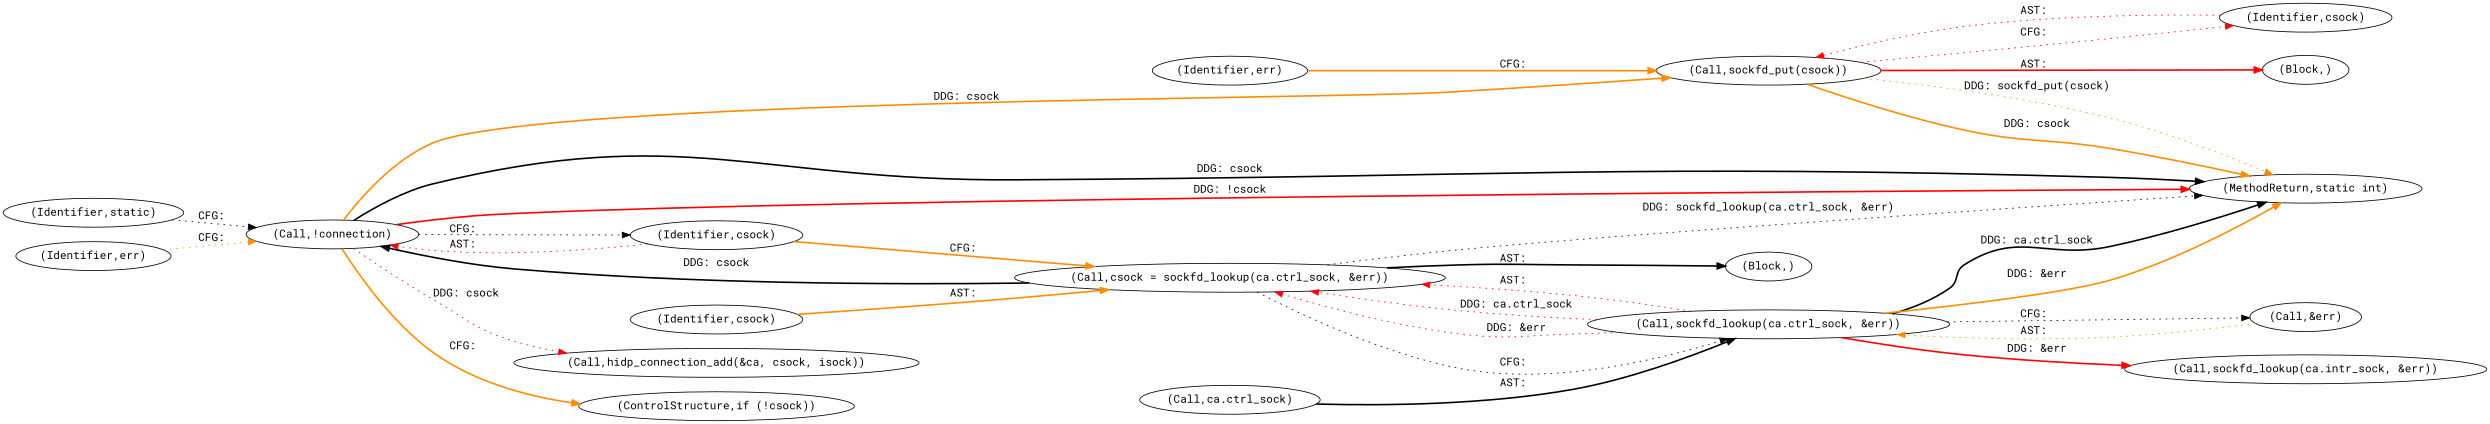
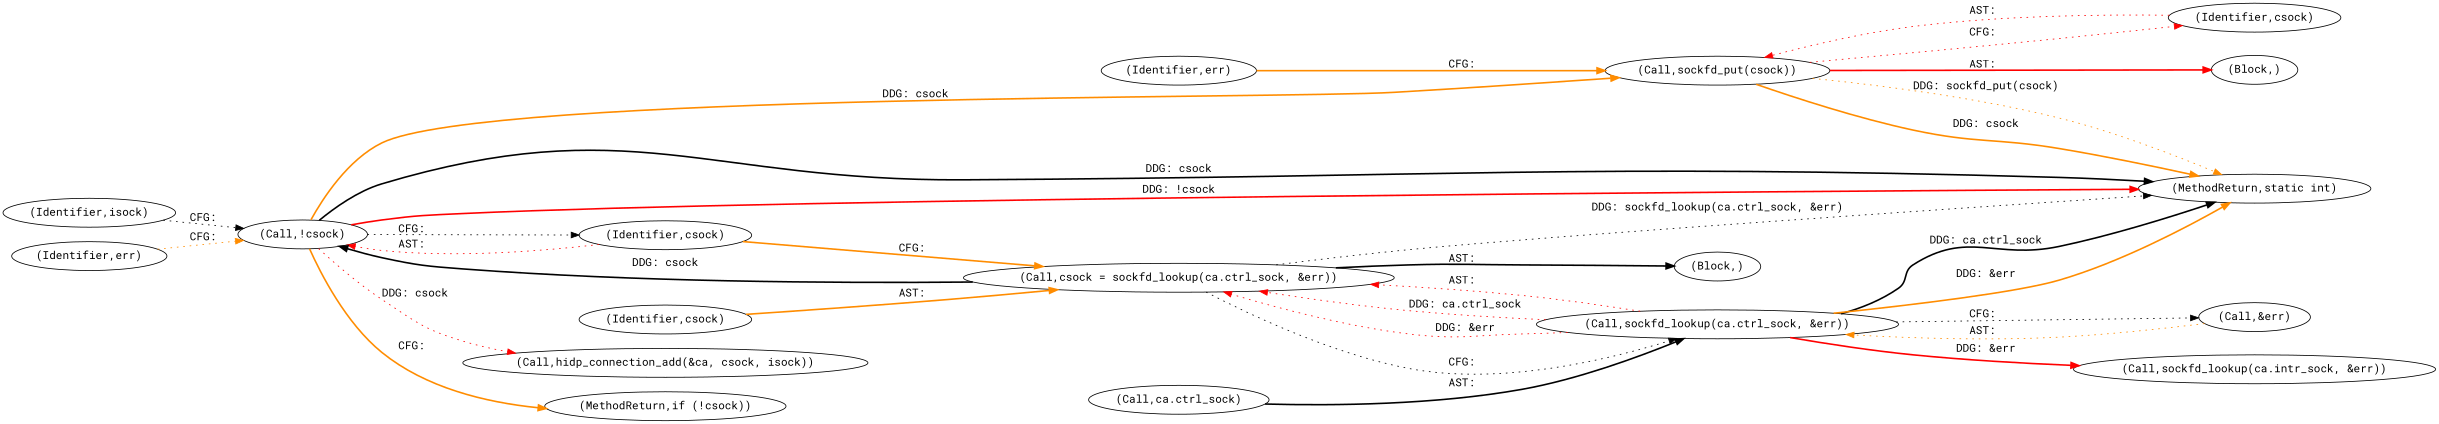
node "(Identifier,static)": label "(Identifier,static)" -> "(Identifier,isock)"
node "(Call,!connection)": label "(Call,!connection)" -> "(Call,!csock)"
node "(ControlStructure,if (!csock))": label "(ControlStructure,if (!csock))" -> "(MethodReturn,if (!csock))"
